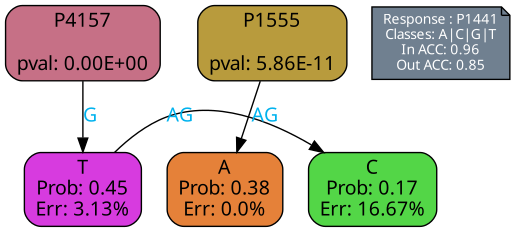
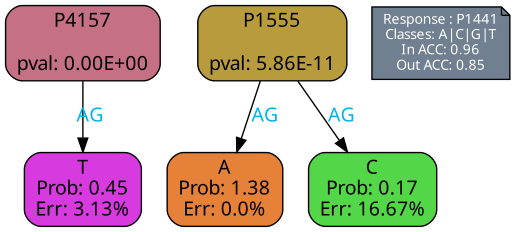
edge "T Prob: 0.45 Err: 3.13%" -> "C Prob: 0.17 Err: 16.67%": now "P1555 pval: 5.86E-11" -> "C Prob: 0.17 Err: 16.67%"
edge "P4157 pval: 0.00E+00" -> "T Prob: 0.45 Err: 3.13%": label "G" -> "AG"
node "A Prob: 0.38 Err: 0.0%": label "A Prob: 0.38 Err: 0.0%" -> "A Prob: 1.38 Err: 0.0%"
